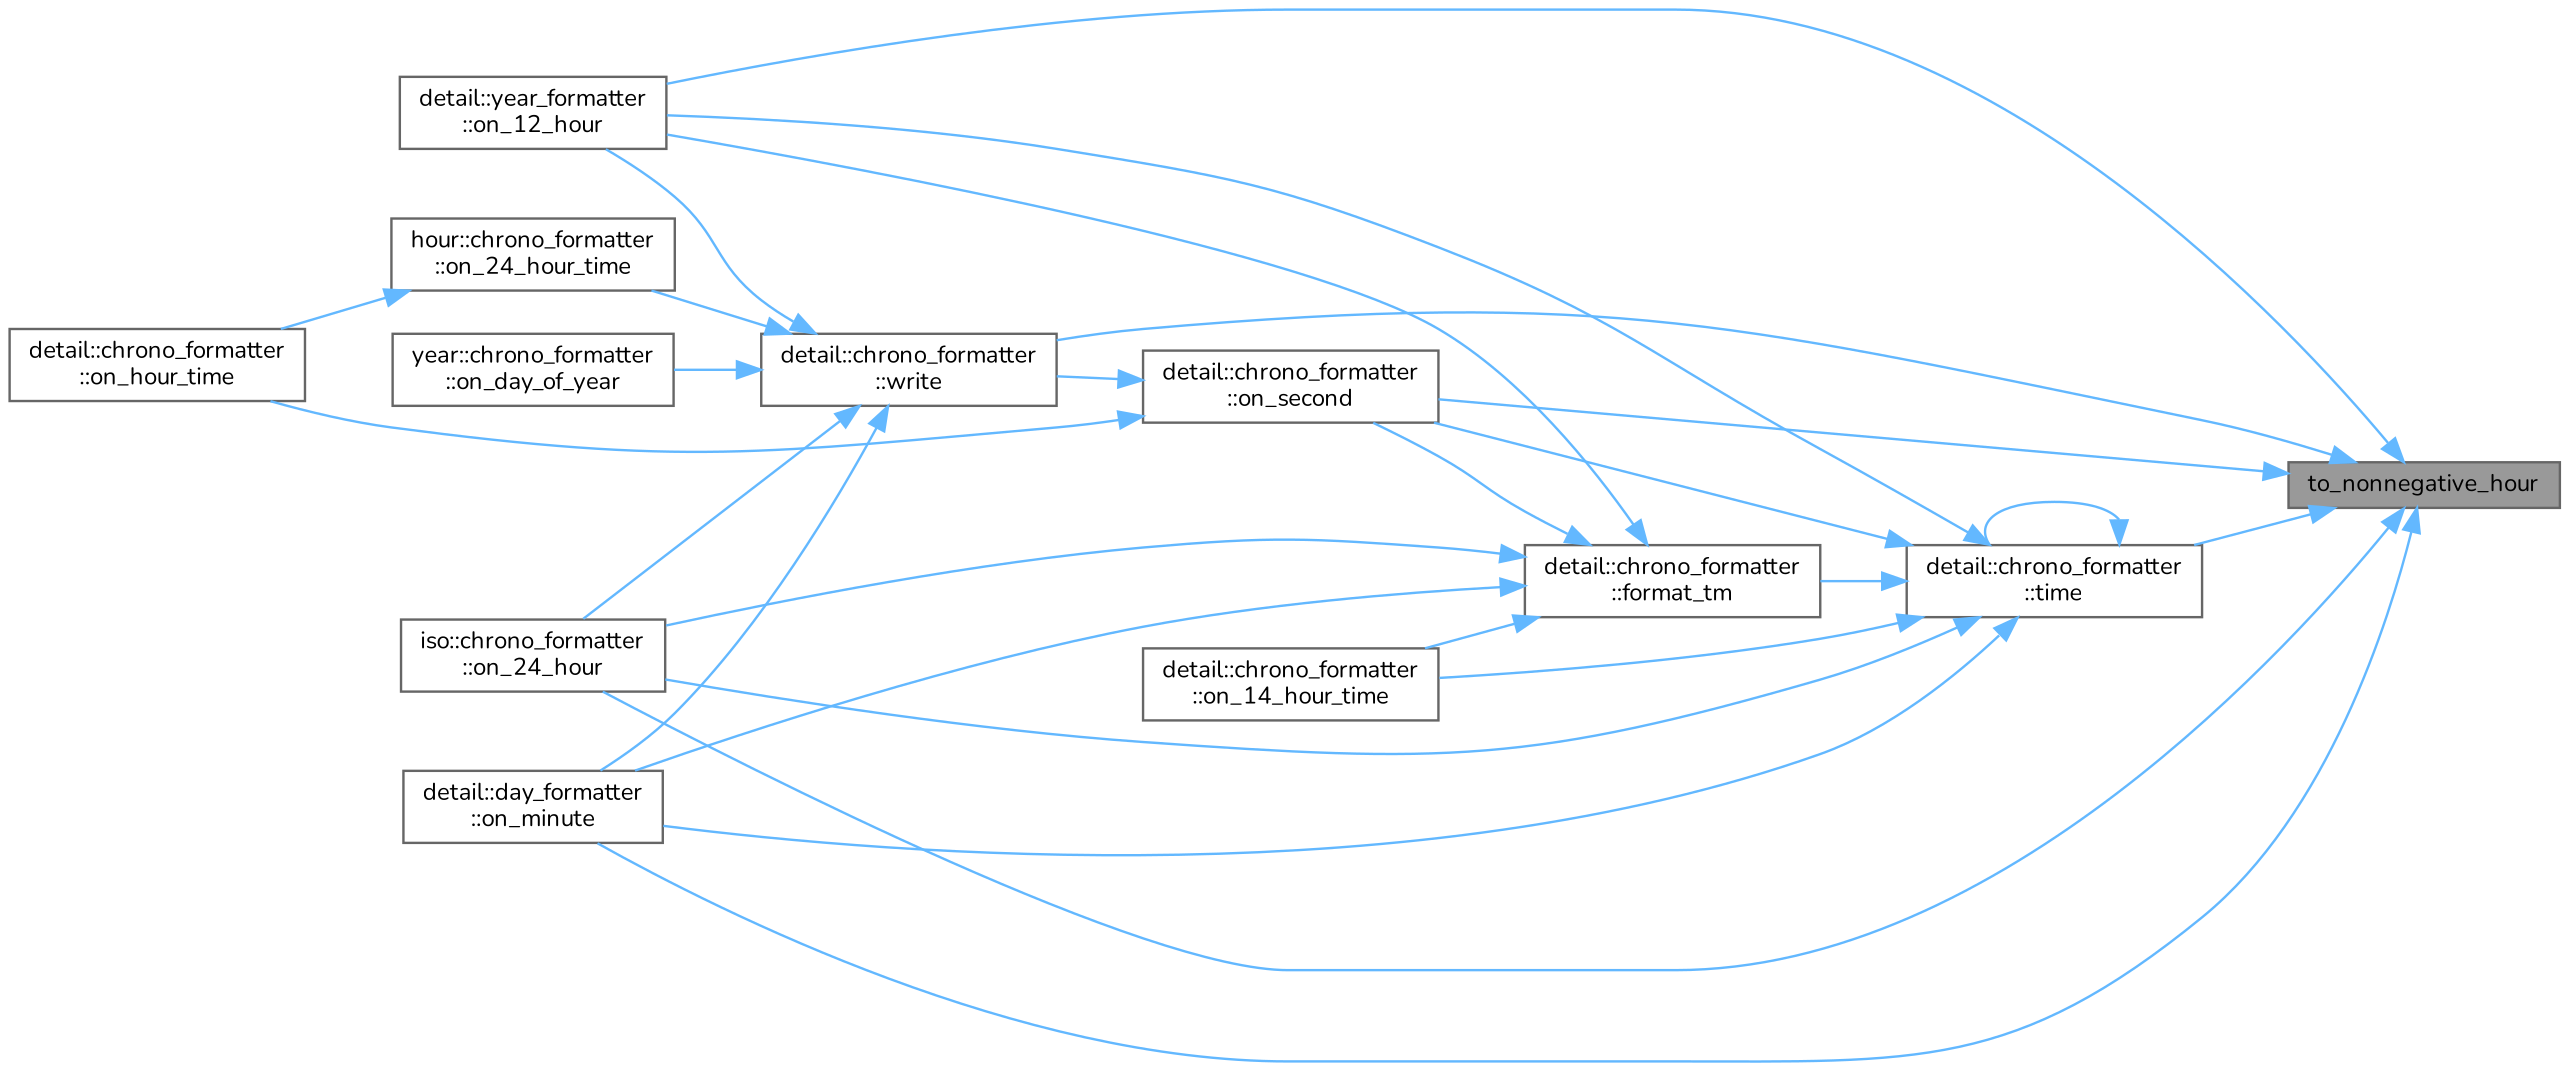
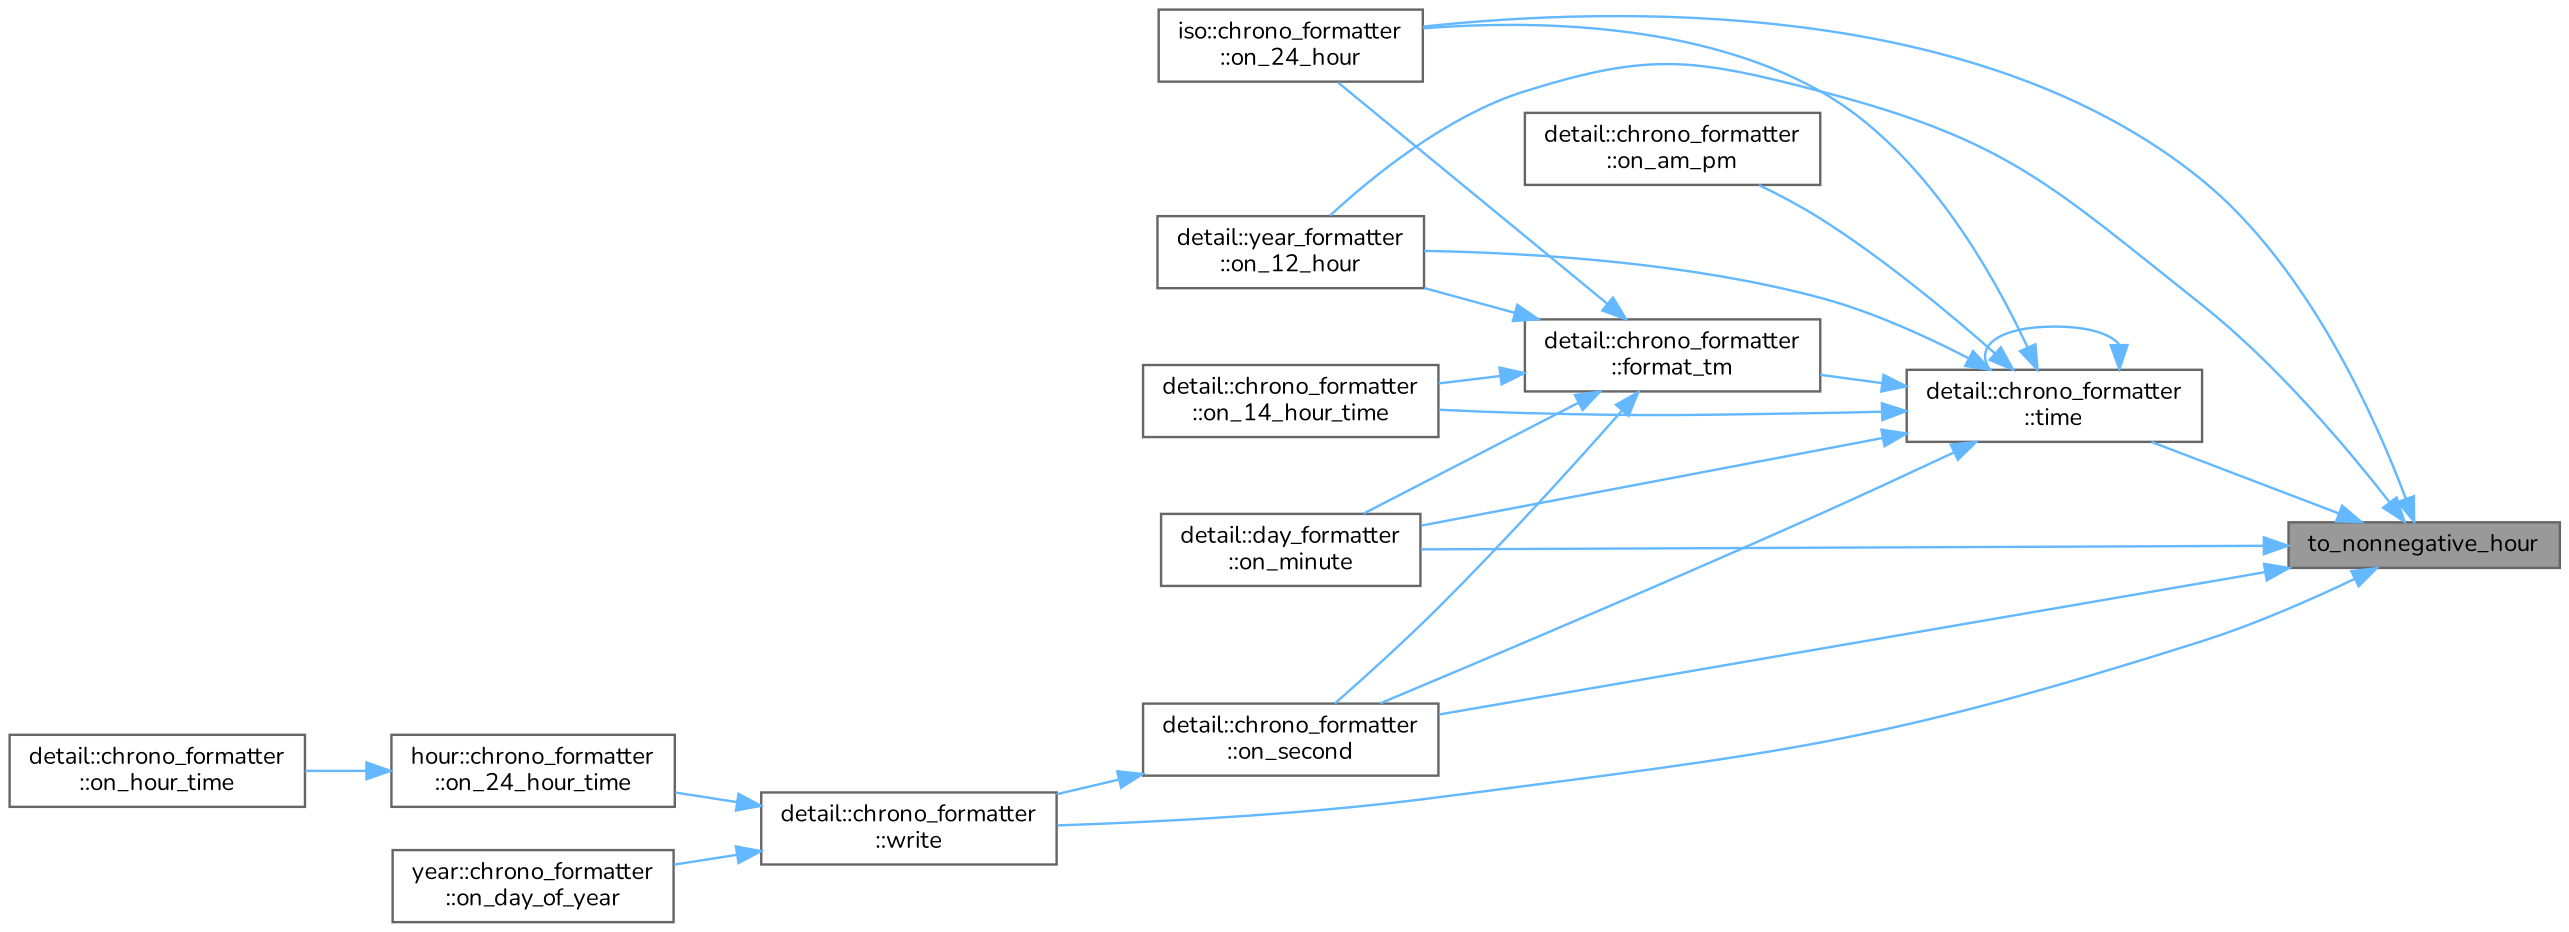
node "detail::chrono_formatter ::on_am_pm": added
edge "detail::year_formatter ::on_12_hour" -> "detail::chrono_formatter ::write": removed
edge "detail::chrono_formatter ::on_hour_time" -> "detail::chrono_formatter ::on_second": removed
edge "iso::chrono_formatter ::on_24_hour" -> "detail::chrono_formatter ::write": removed
edge "detail::day_formatter ::on_minute" -> "detail::chrono_formatter ::write": removed
